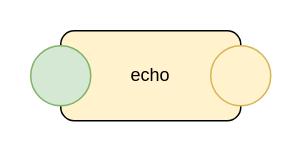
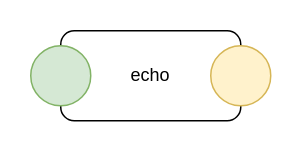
node "echo": fillcolor #fff2cc -> #ffffff
